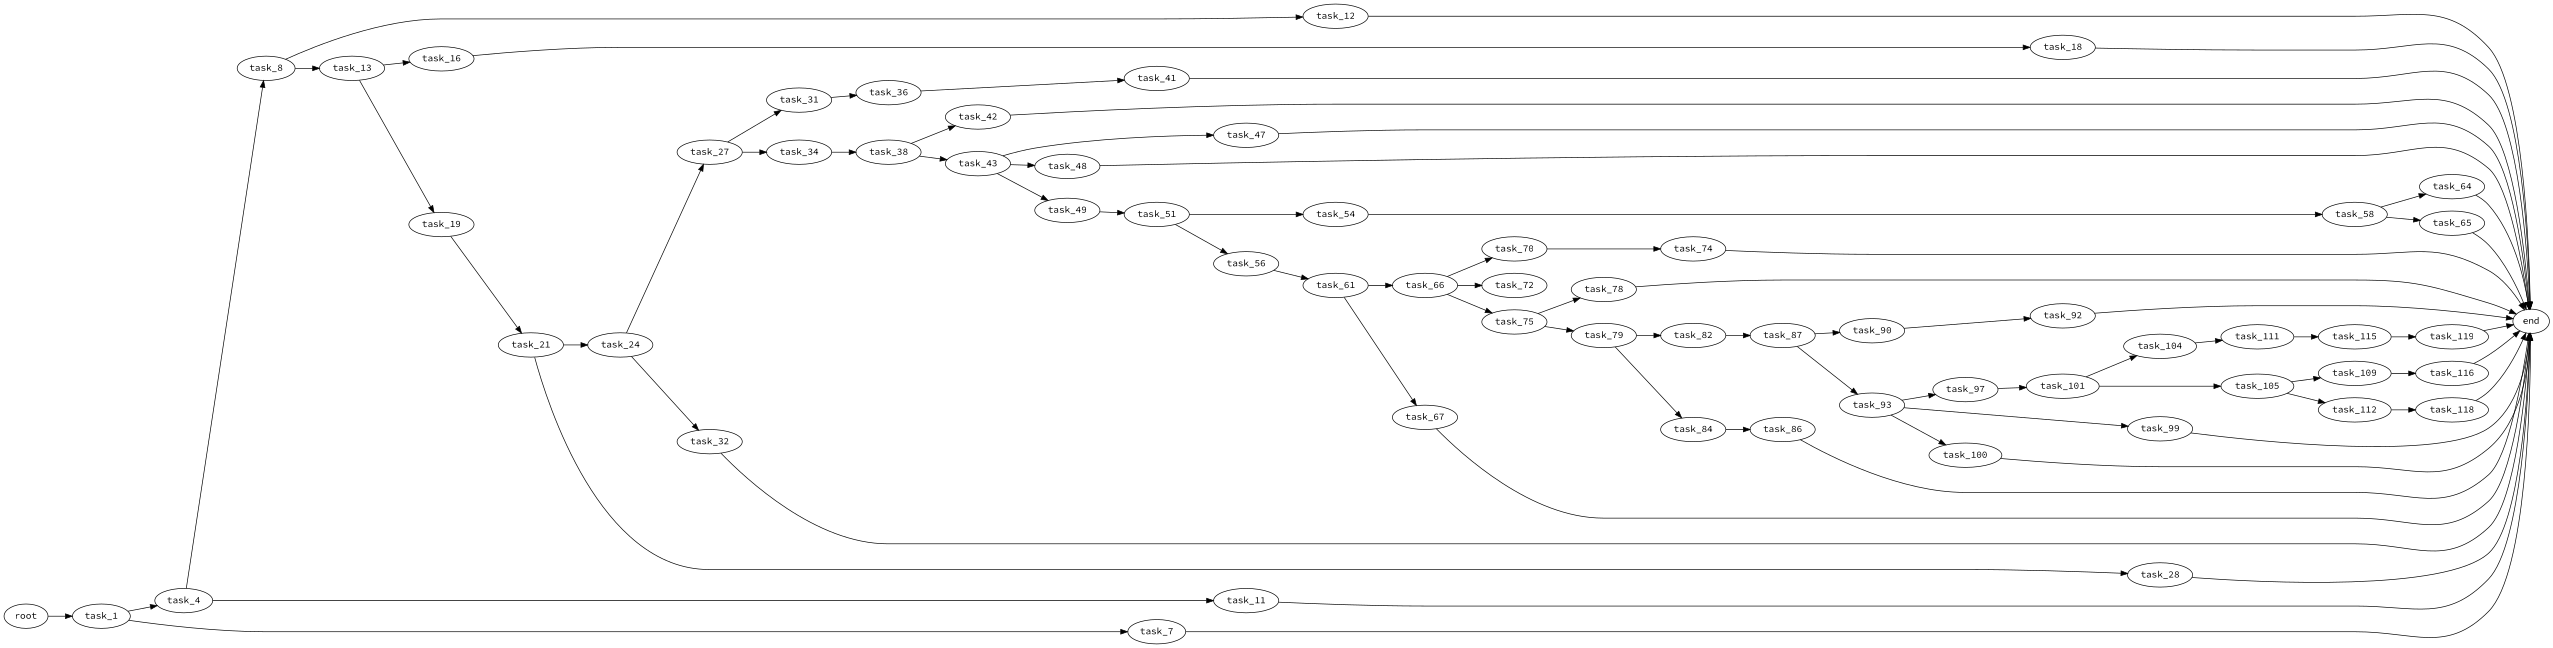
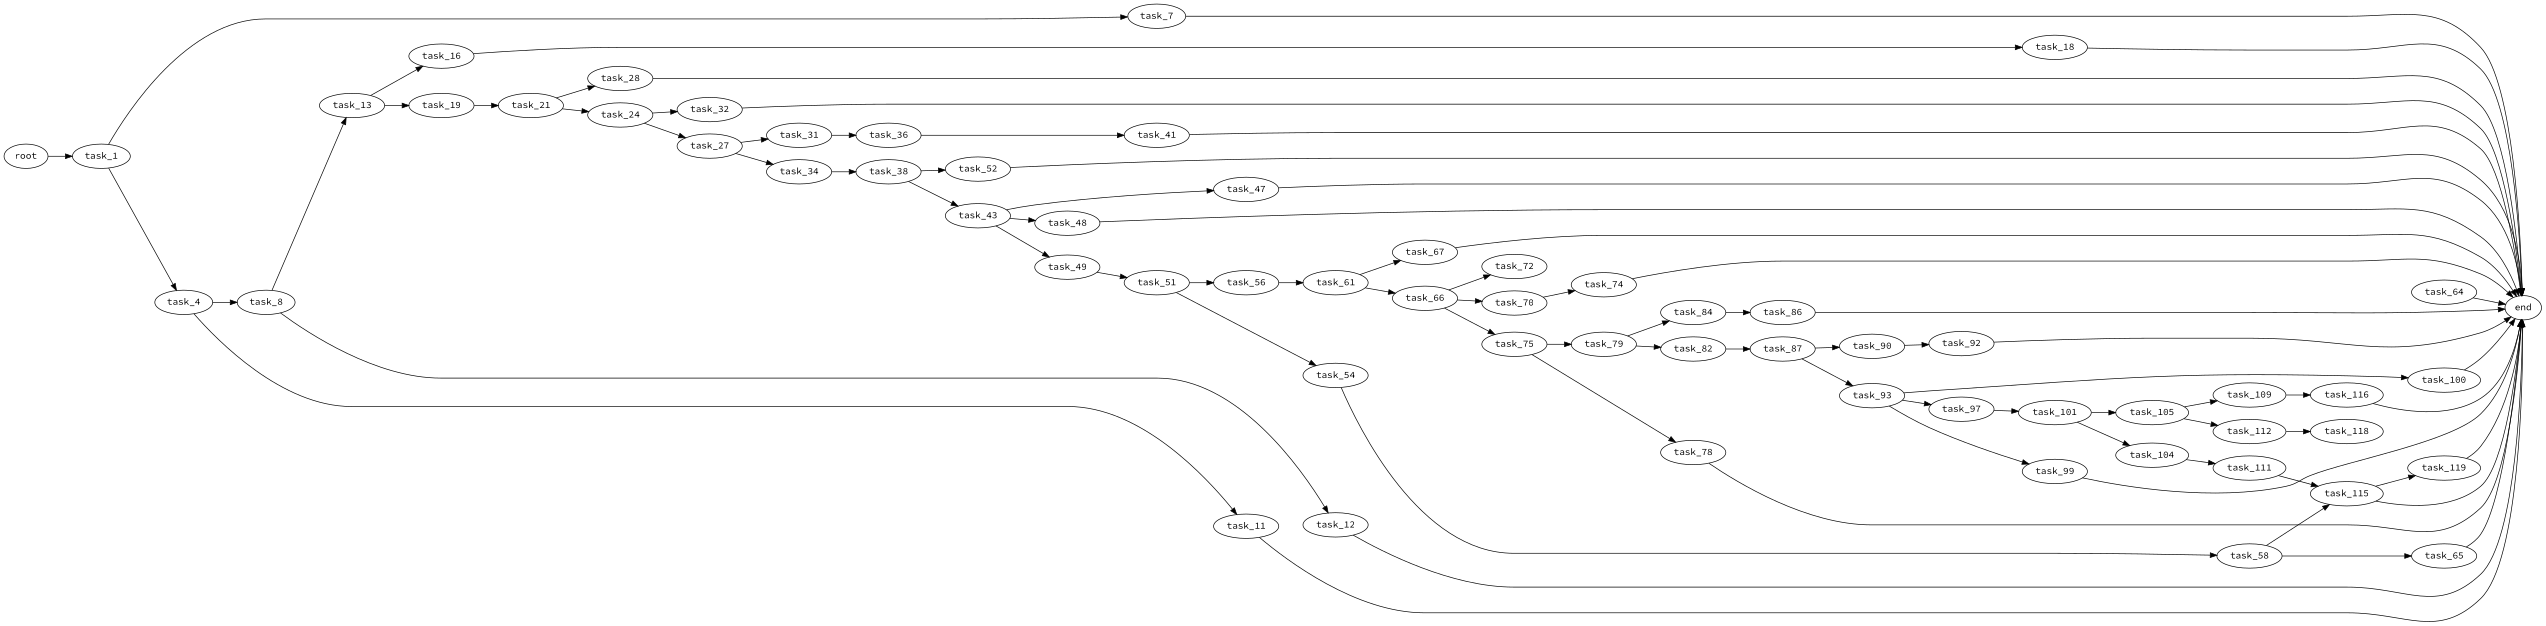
node "task_42": label "task_42" -> "task_52"
edge "task_58" -> "task_64": now "task_58" -> "task_115"
edge "task_118" -> "end": now "task_115" -> "end"
